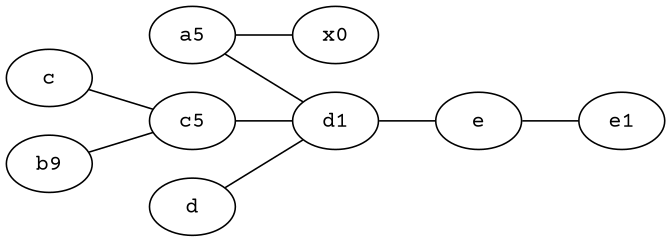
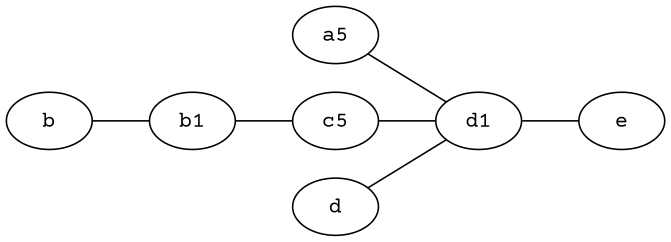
node "x0": removed
node "c": removed
node "b": added
node "e1": removed
node "b9": label "b9" -> "b1"
